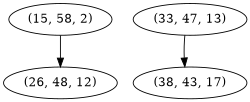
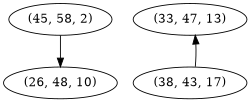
node "(15, 58, 2)": label "(15, 58, 2)" -> "(45, 58, 2)"
edge "(33, 47, 13)" -> "(38, 43, 17)": reversed
node "(26, 48, 12)": label "(26, 48, 12)" -> "(26, 48, 10)"
